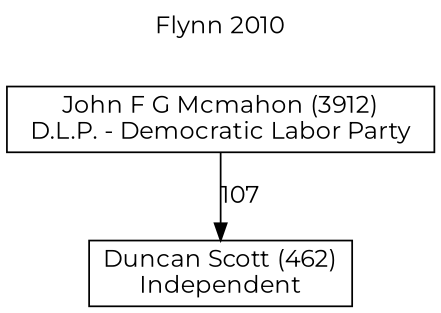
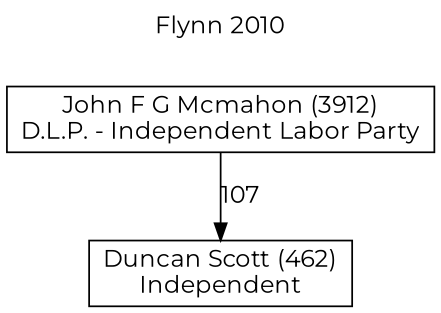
node "John F G Mcmahon (3912) D.L.P. - Democratic Labor Party": label "John F G Mcmahon (3912) D.L.P. - Democratic Labor Party" -> "John F G Mcmahon (3912) D.L.P. - Independent Labor Party"
